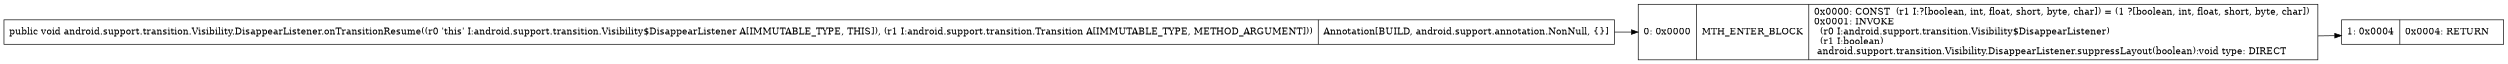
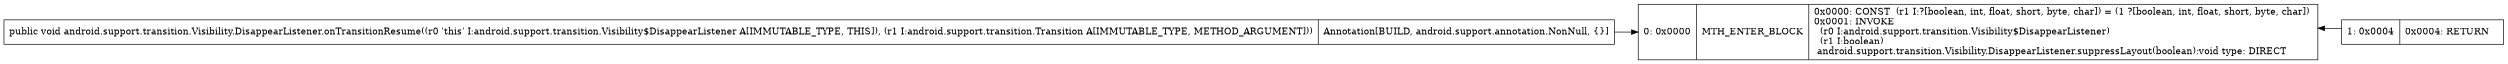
edge "0: 0x0000" -> "1: 0x0004": reversed
